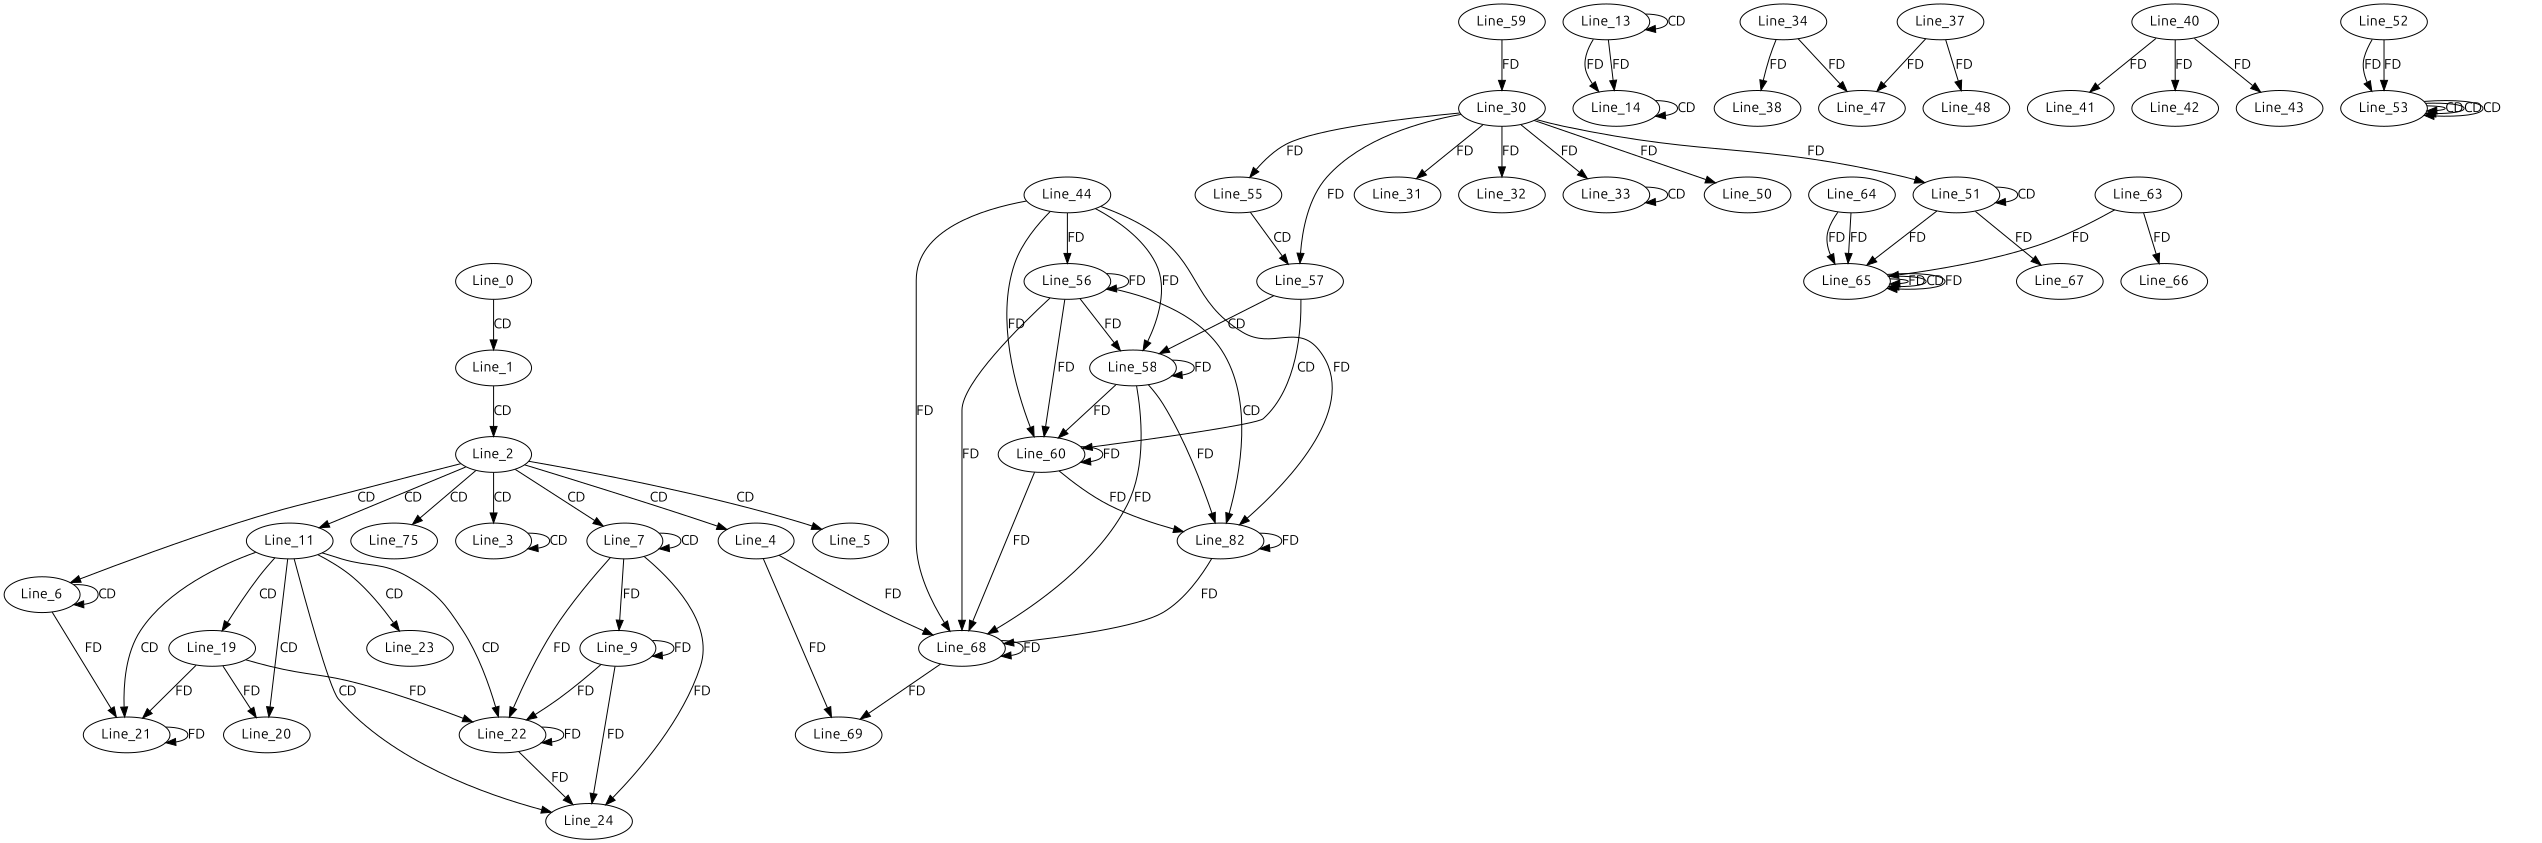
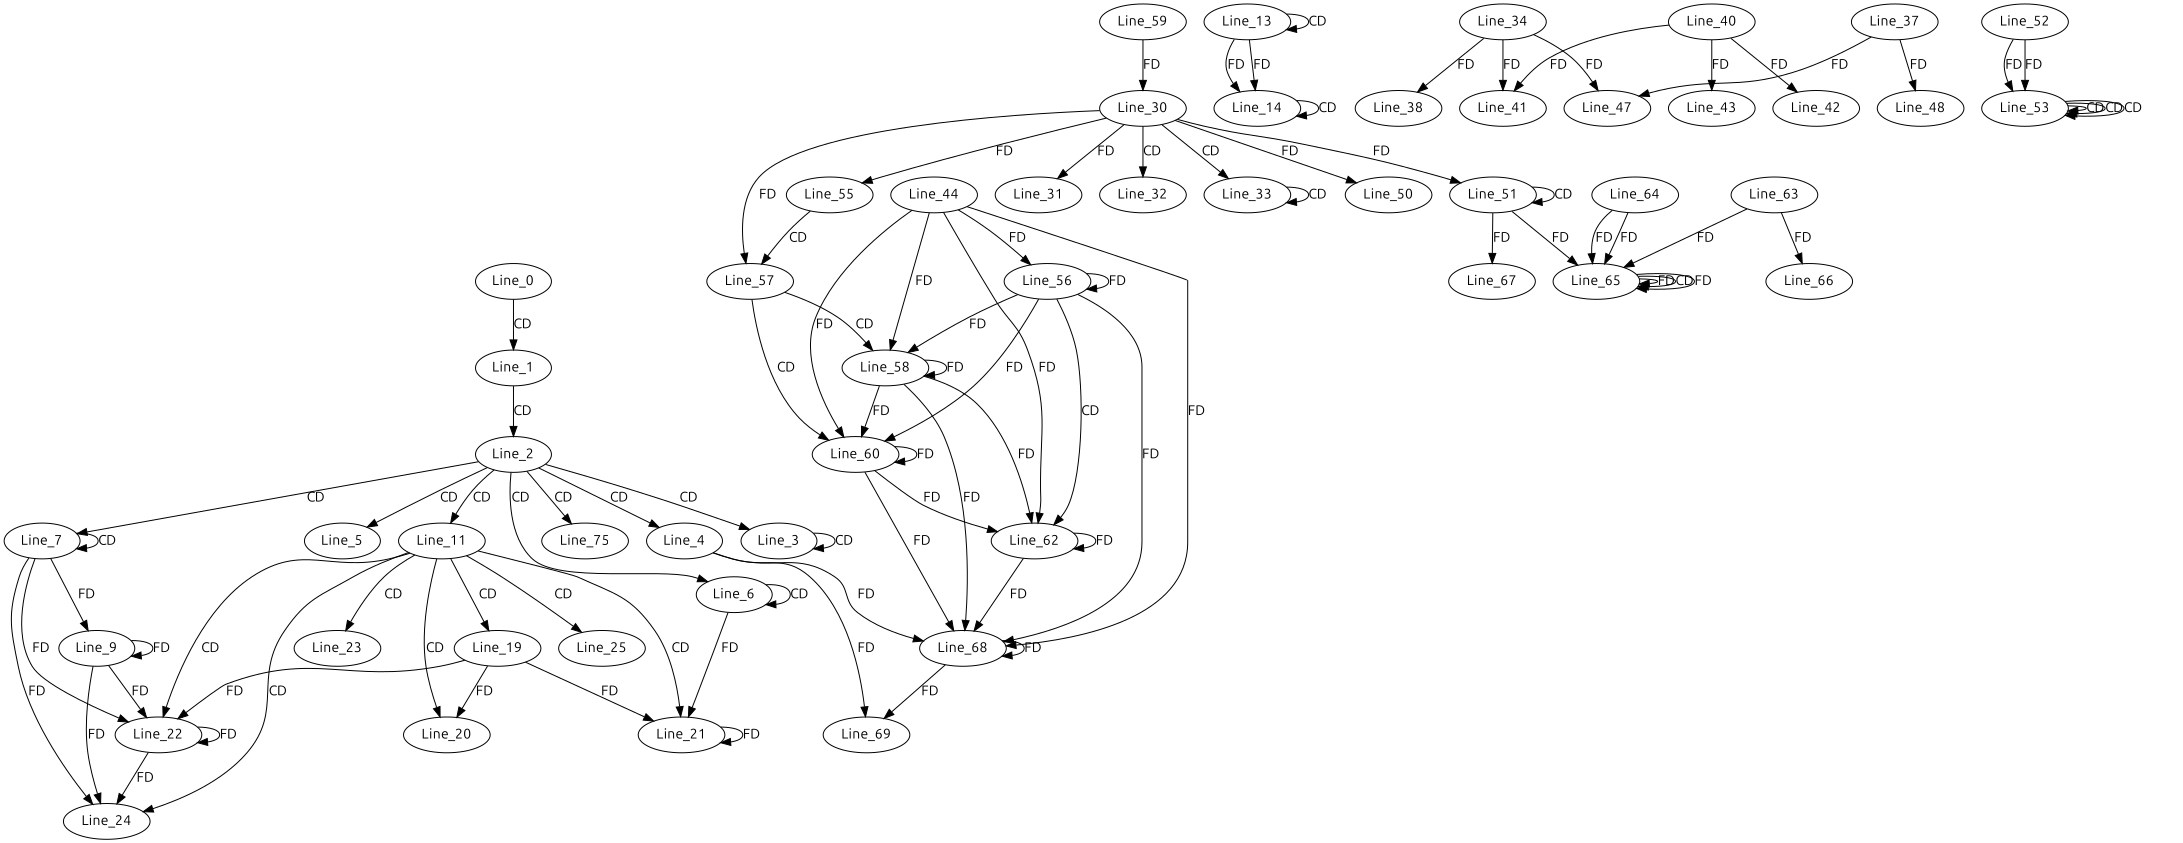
edge "Line_34" -> "Line_41": added, label "FD"
edge "Line_30" -> "Line_32": label "FD" -> "CD"
edge "Line_30" -> "Line_33": label "FD" -> "CD"
node "Line_82": label "Line_82" -> "Line_62"
node "Line_25": added
